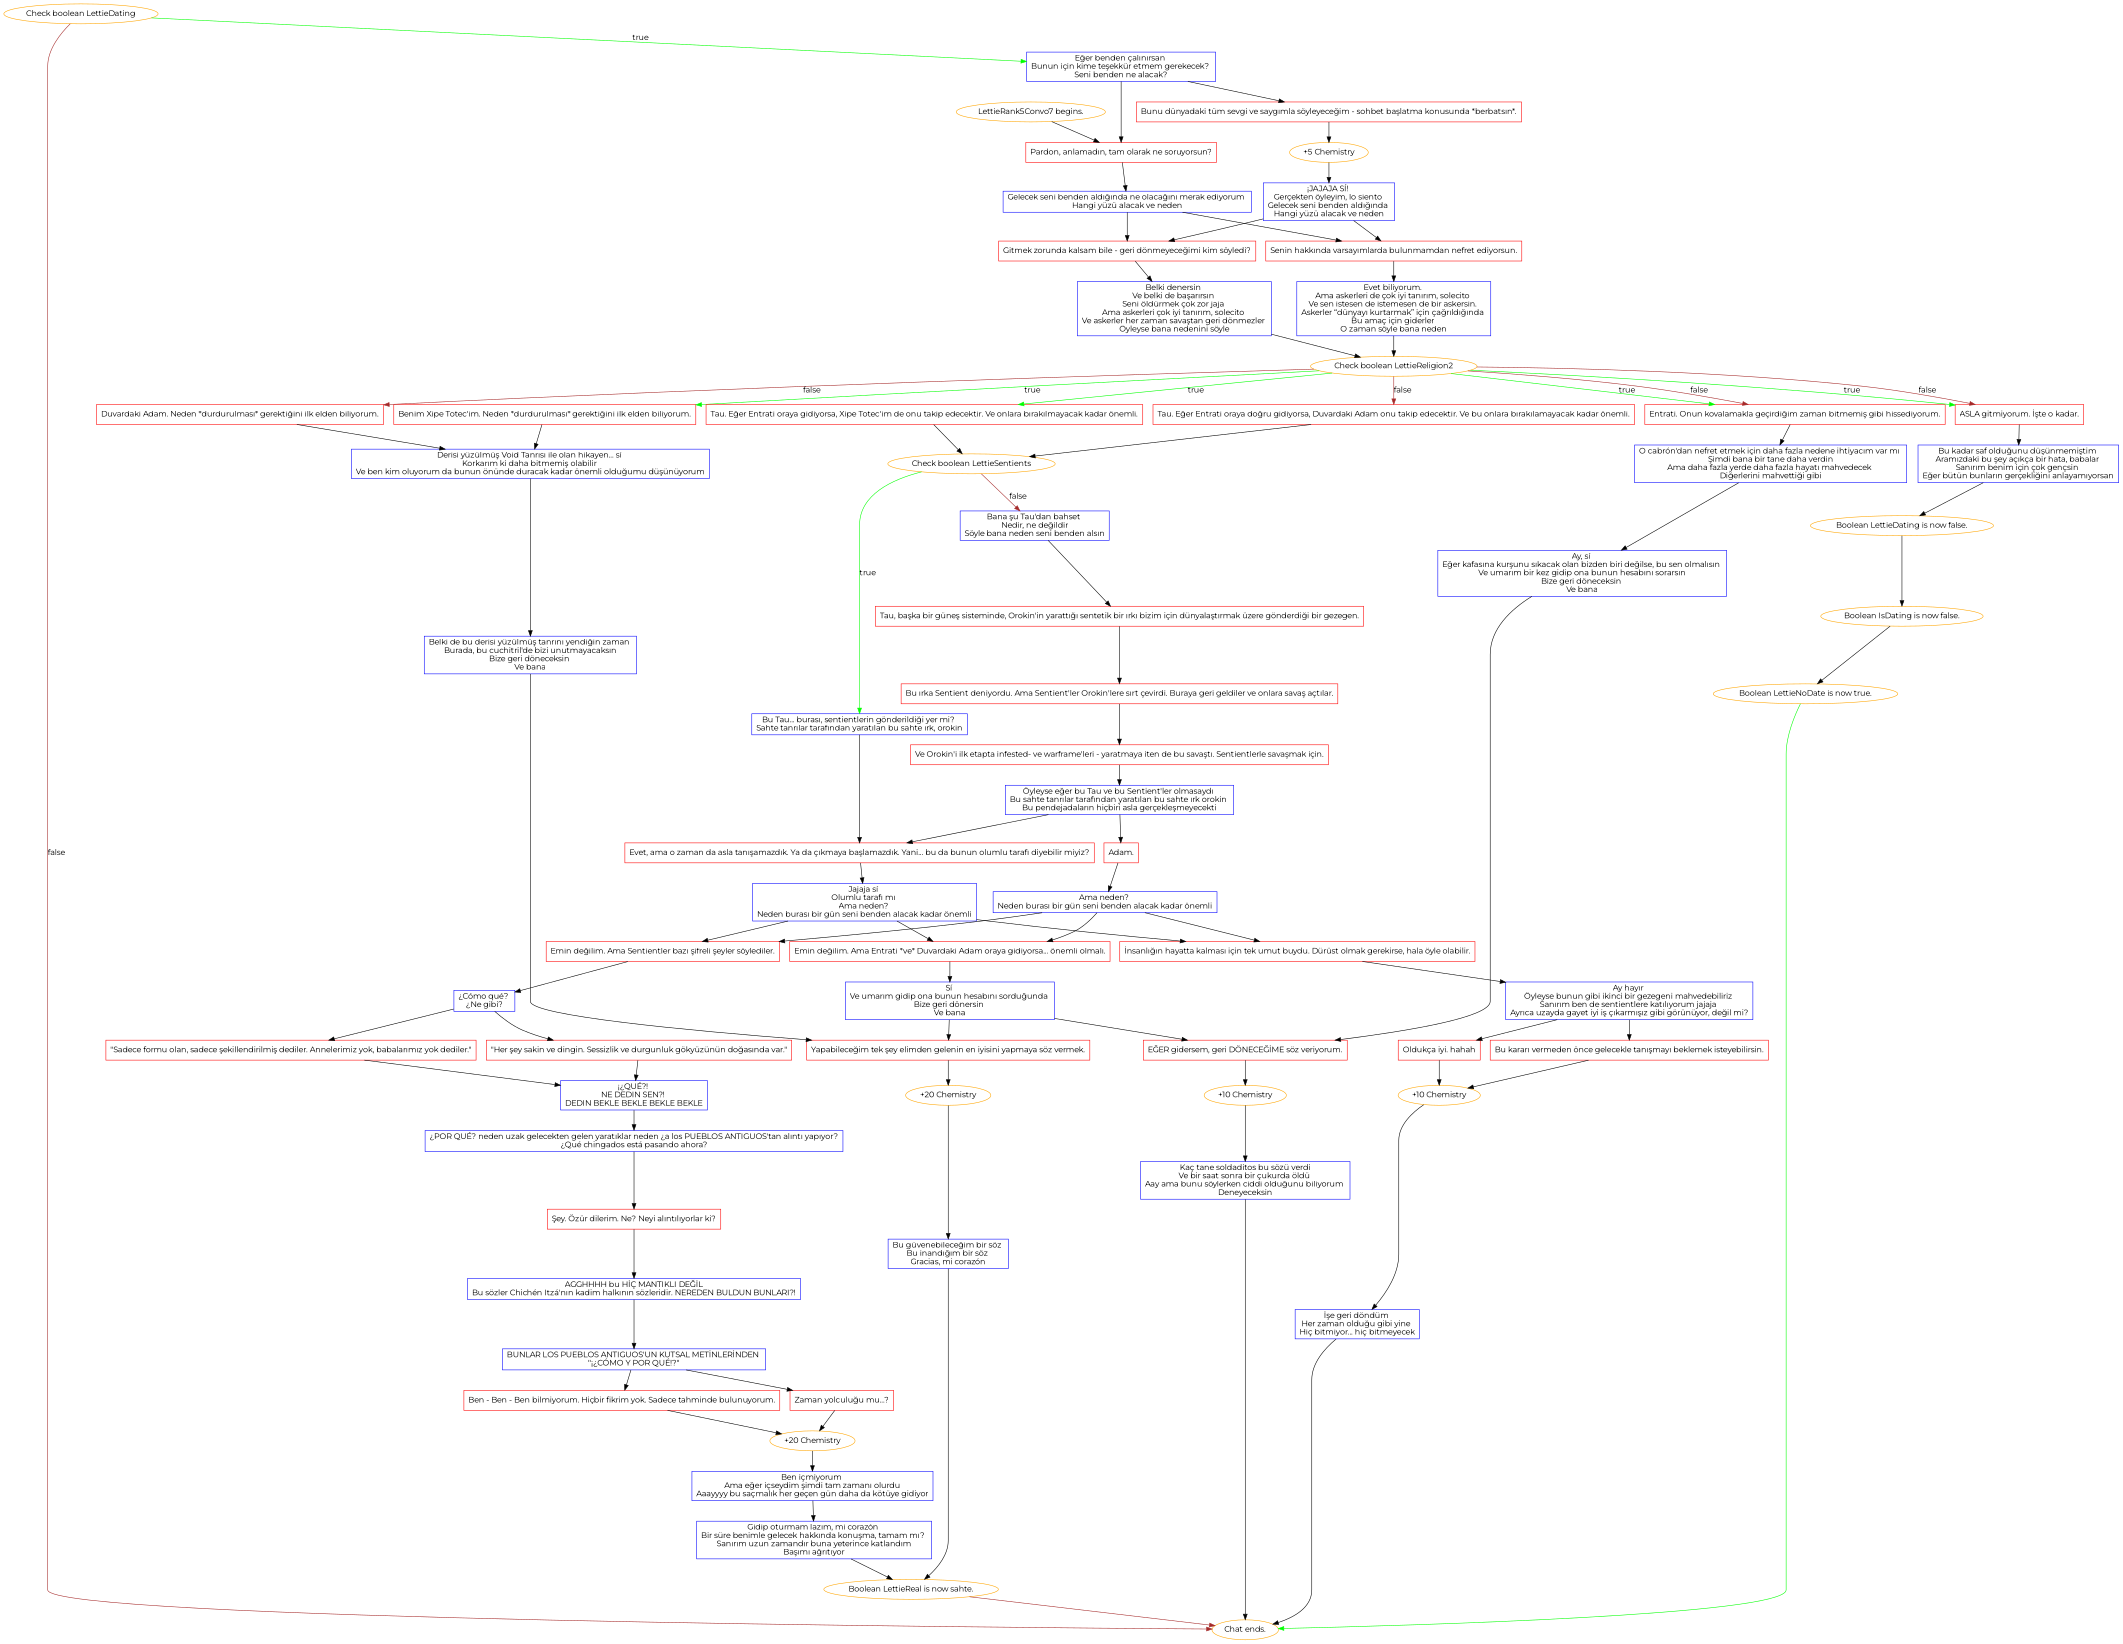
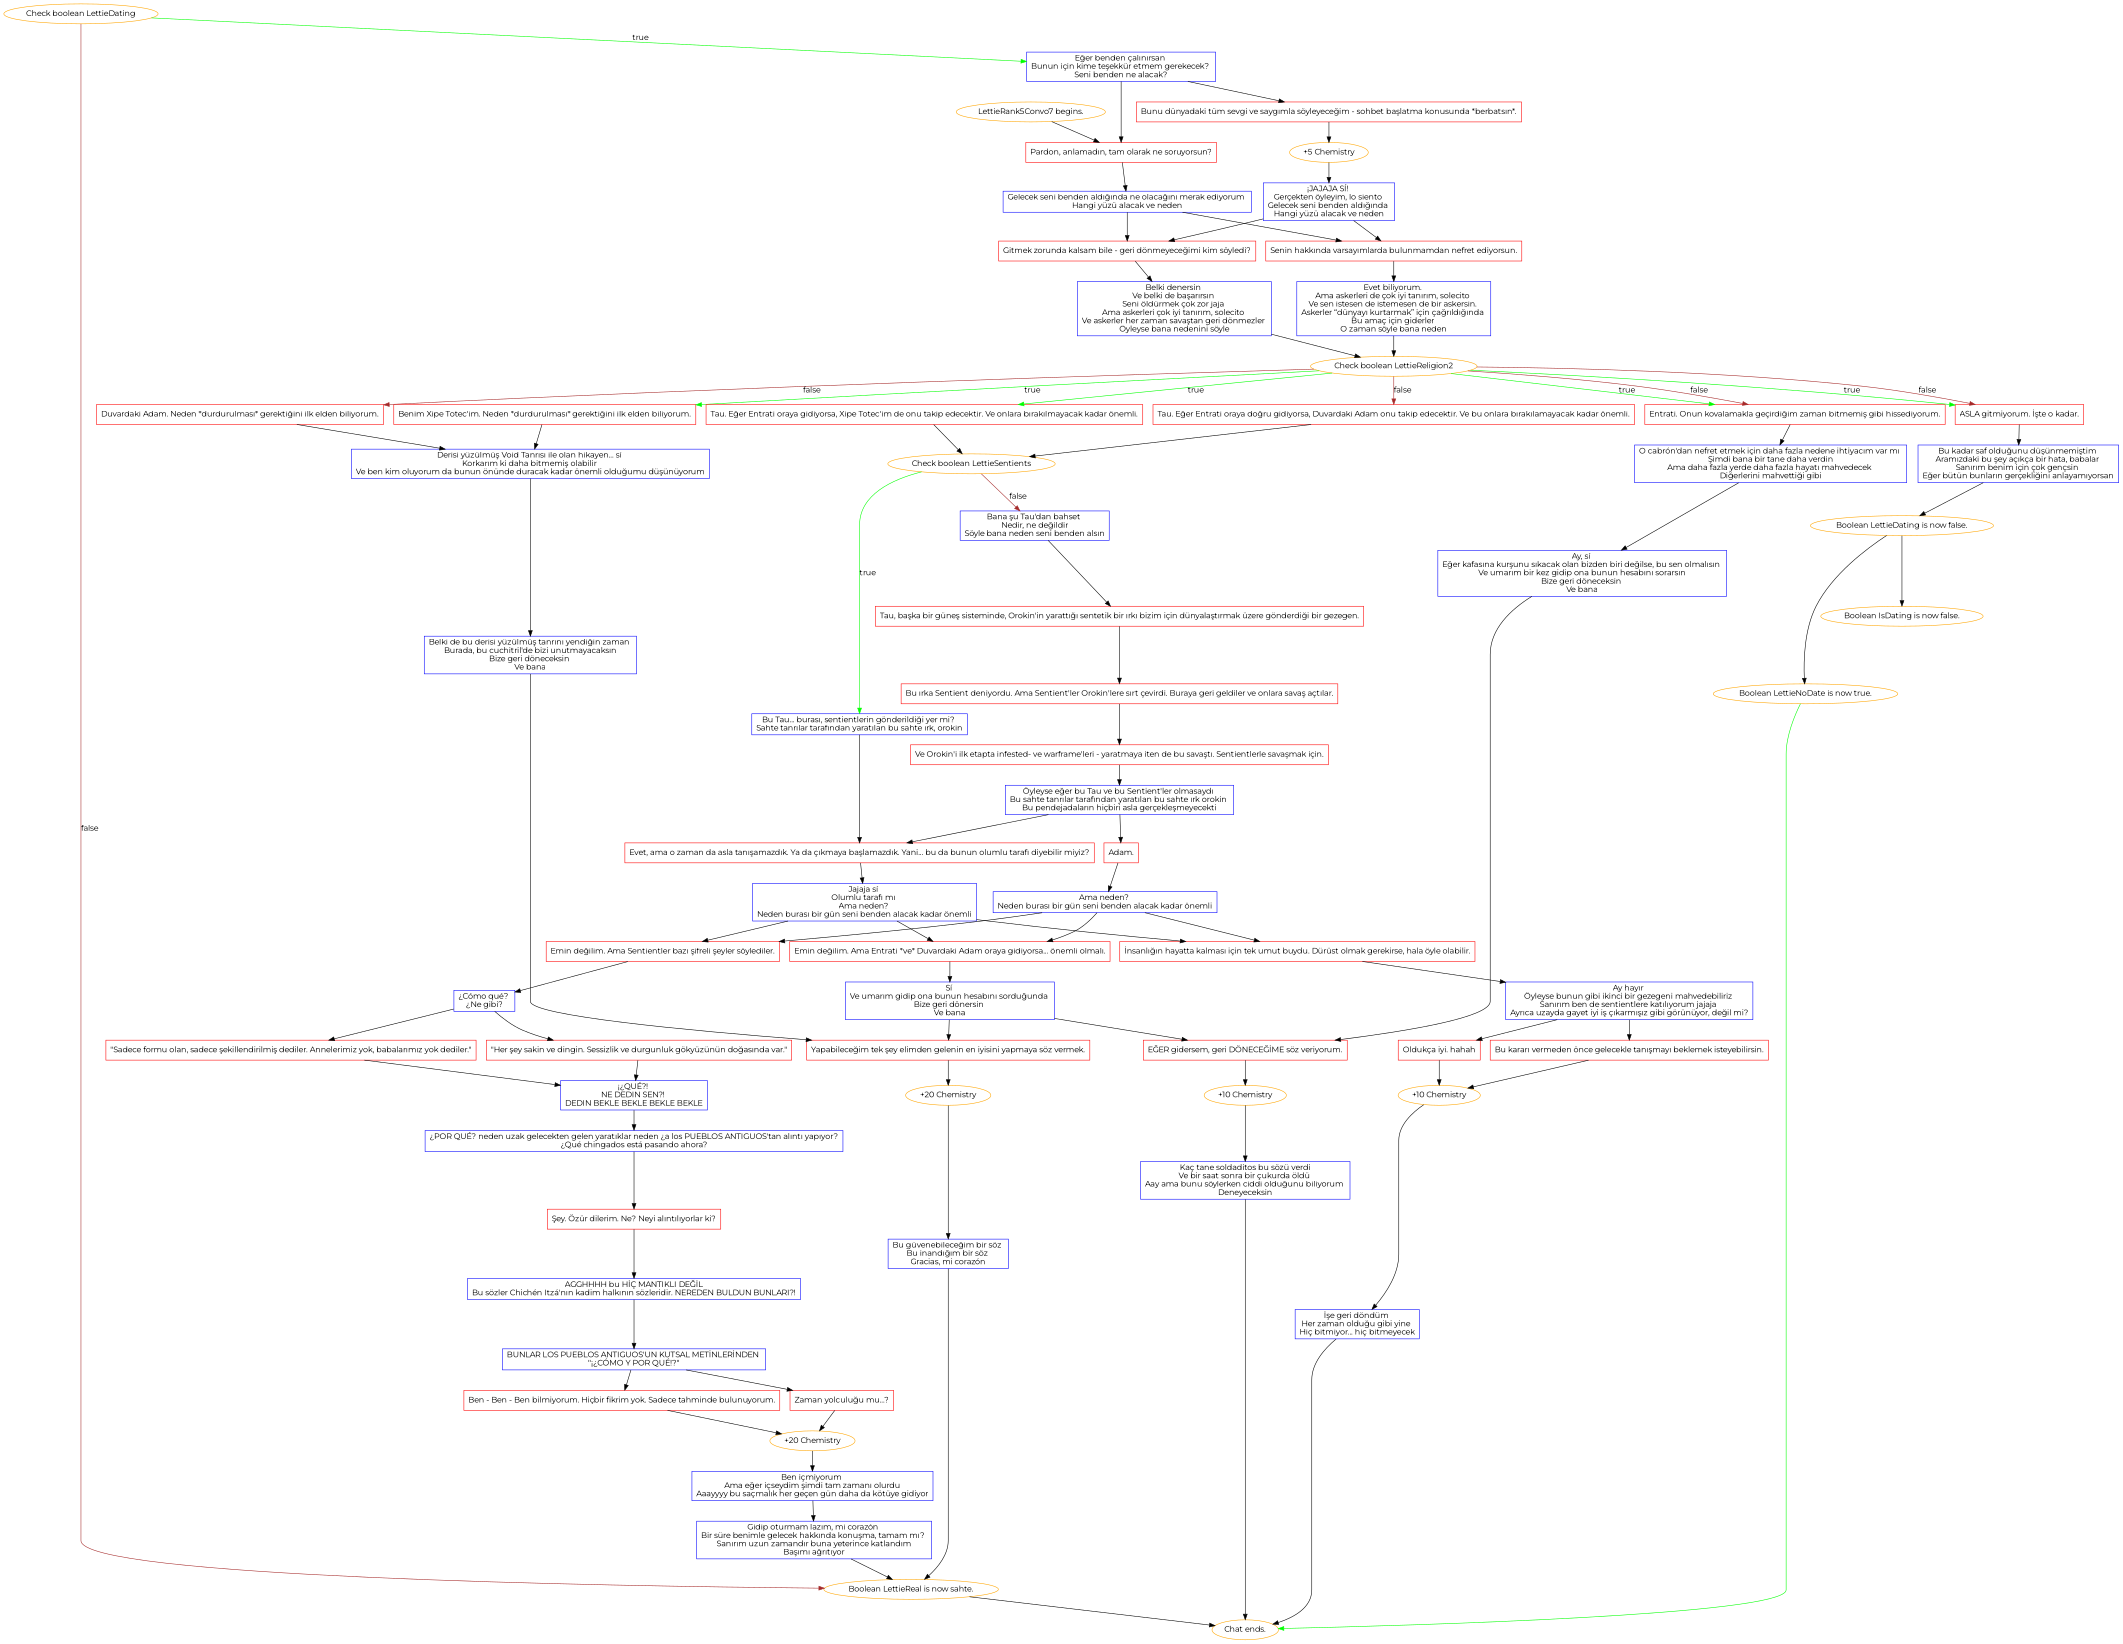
edge "Boolean IsDating is now false." -> "Boolean LettieNoDate is now true.": now "Boolean LettieDating is now false." -> "Boolean LettieNoDate is now true."
edge "Check boolean LettieDating" -> "Chat ends.": now "Check boolean LettieDating" -> "Boolean LettieReal is now sahte."
edge "Boolean LettieReal is now sahte." -> "Chat ends.": color brown -> black
